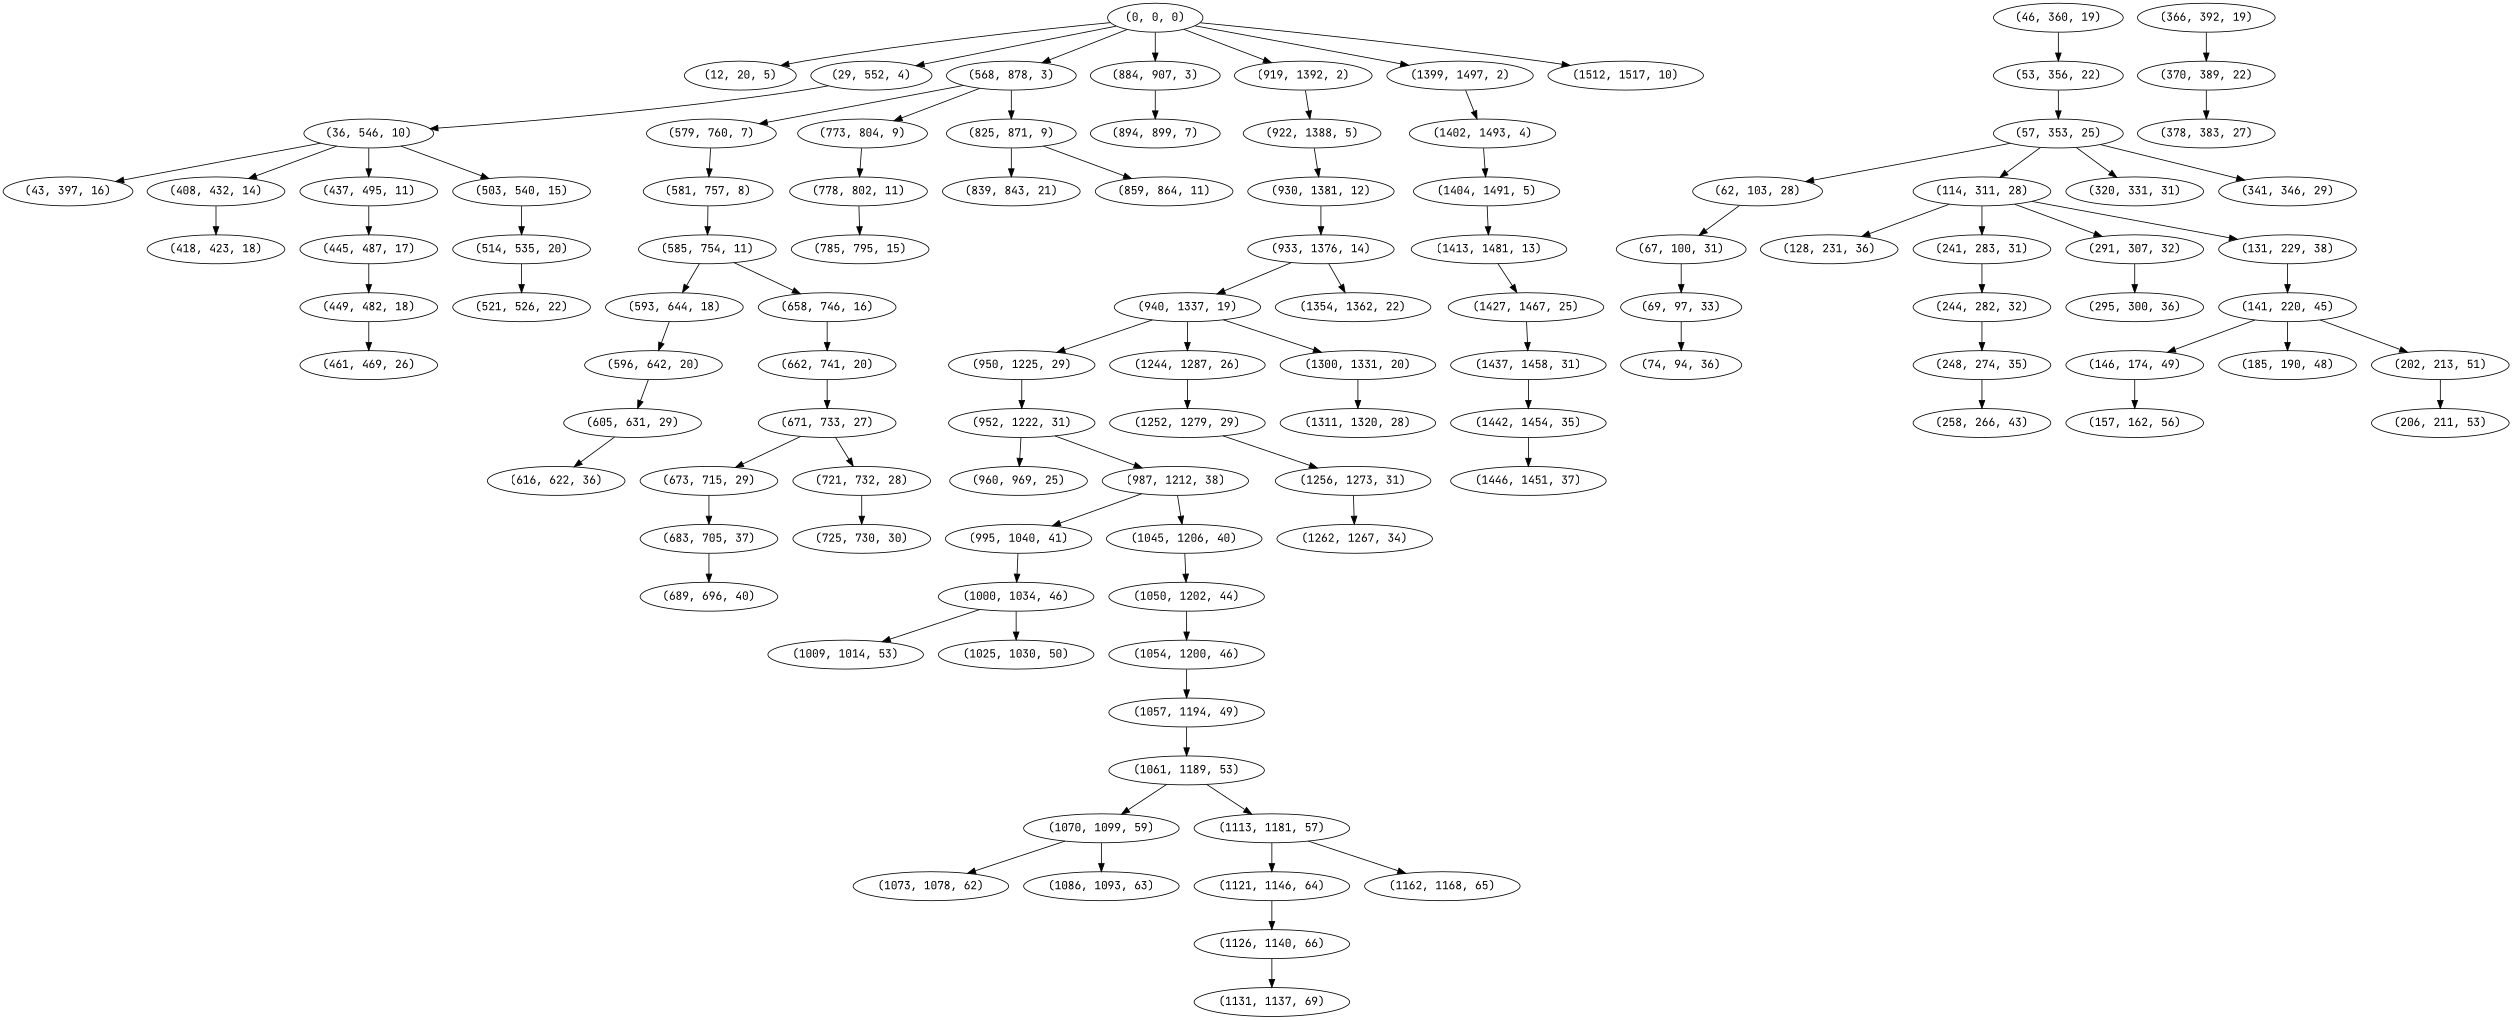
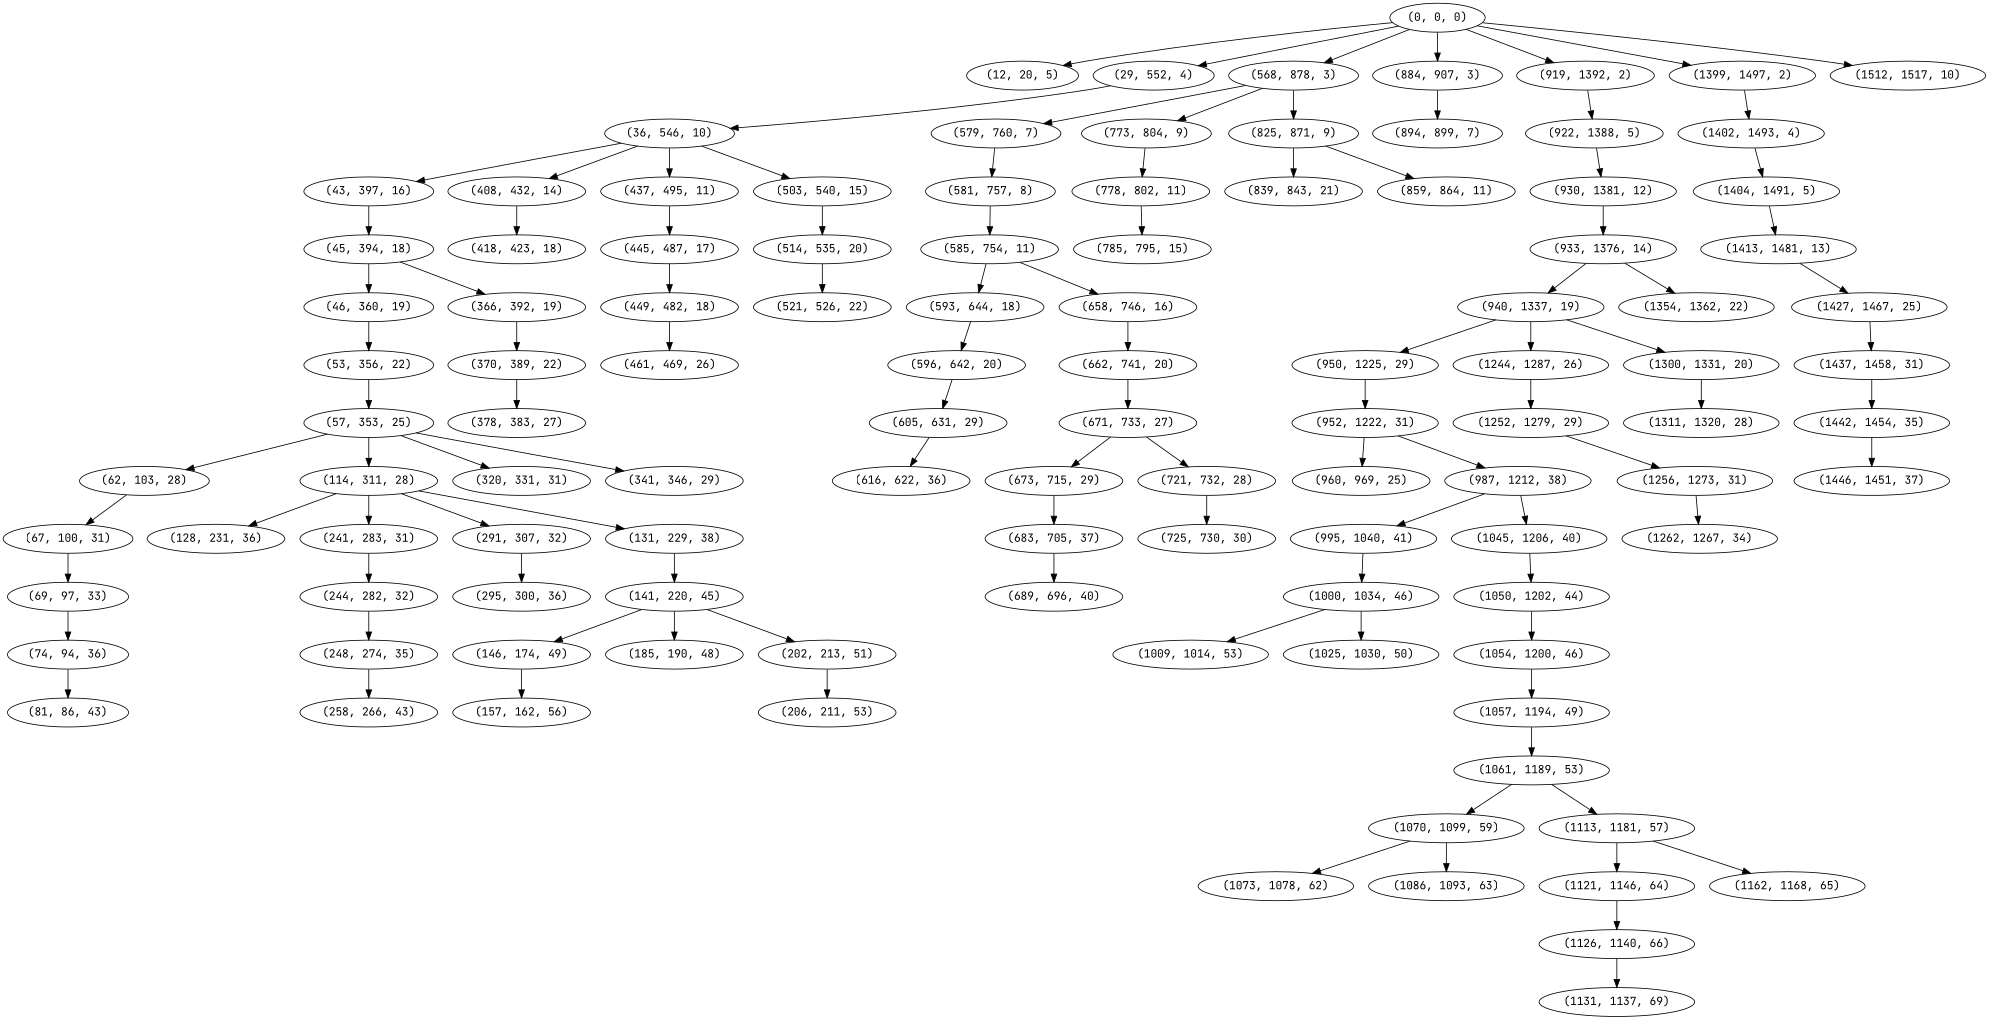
node "(45, 394, 18)": added
node "(81, 86, 43)": added
